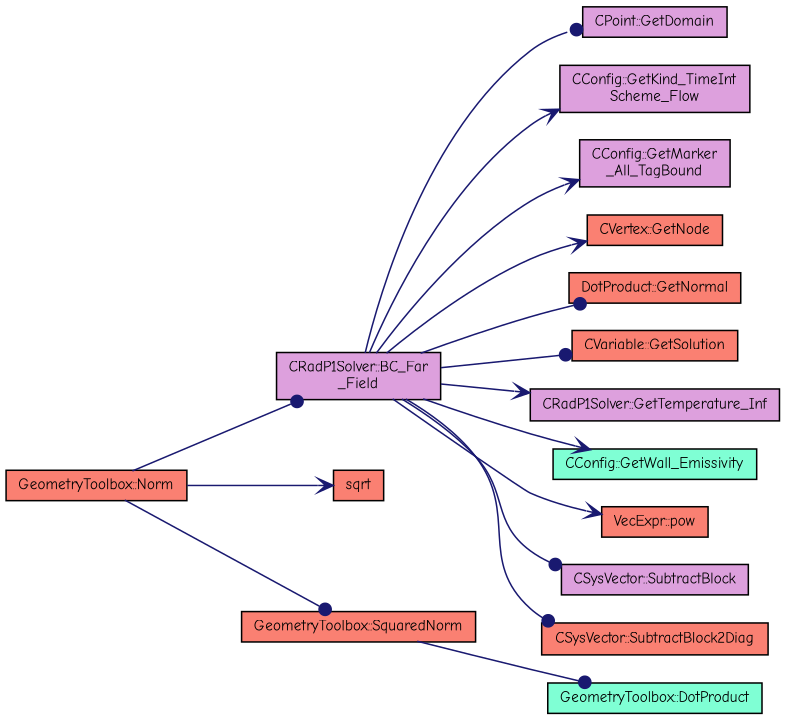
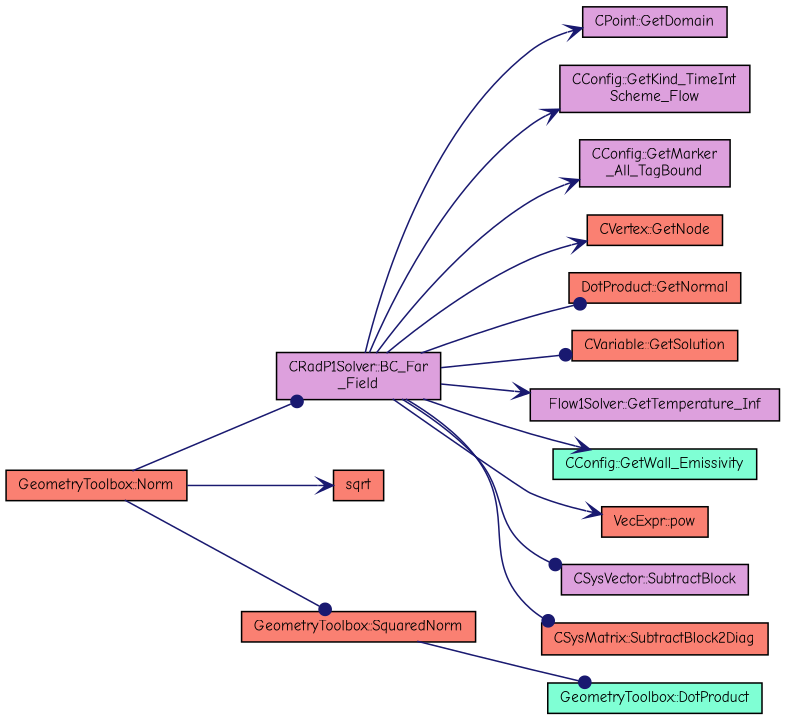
edge "CRadP1Solver::BC_Far _Field" -> "CPoint::GetDomain": arrowhead dot -> vee
node "CRadP1Solver::GetTemperature_Inf": label "CRadP1Solver::GetTemperature_Inf" -> "Flow1Solver::GetTemperature_Inf"
node "CSysVector::SubtractBlock2Diag": label "CSysVector::SubtractBlock2Diag" -> "CSysMatrix::SubtractBlock2Diag"
